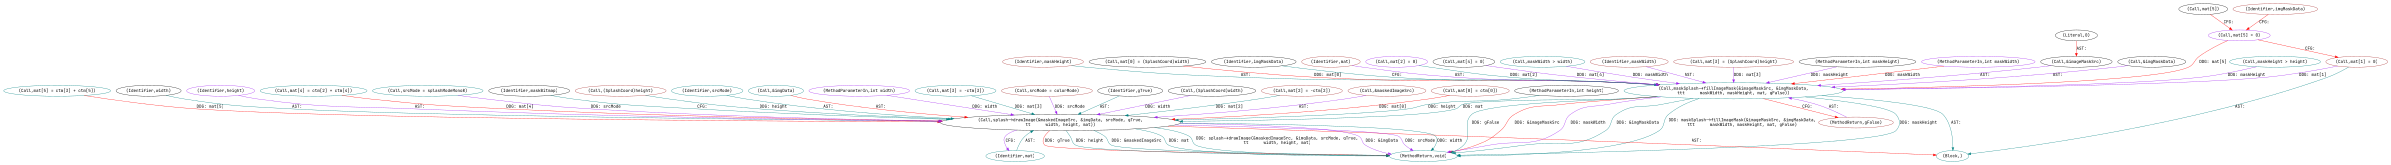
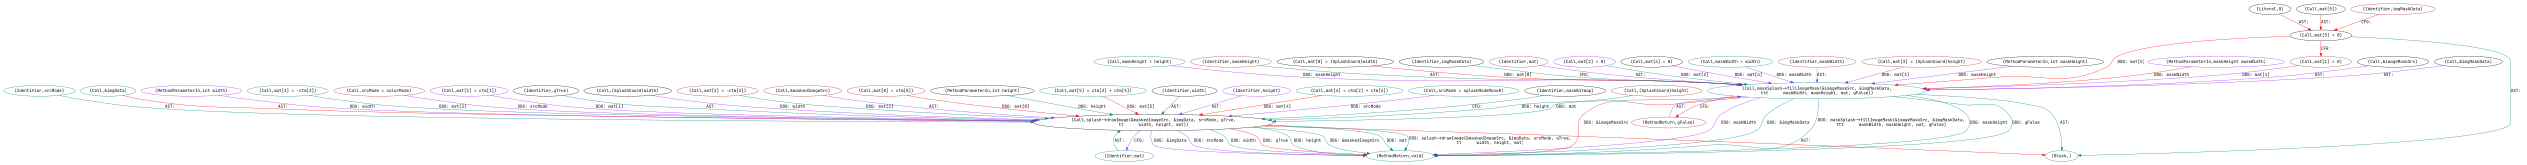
edge "(Call,mat[5])" -> "(Call,mat[5] = 0)": label "CFG: " -> "AST: "
node "(Call,mat[5] = 0)": color purple -> black
edge "(Literal,0)" -> "(Call,&imageMaskSrc)": now "(Literal,0)" -> "(Call,mat[5] = 0)"
node "(MethodParameterIn,int maskWidth)": label "(MethodParameterIn,int maskWidth)" -> "(MethodParameterIn,maskHeight maskWidth)"
node "(Call,mat[1] = ctm[1])": added
edge "(Call,mat[1] = 0)" -> "(Block,)": now "(Call,mat[5] = 0)" -> "(Block,)"
